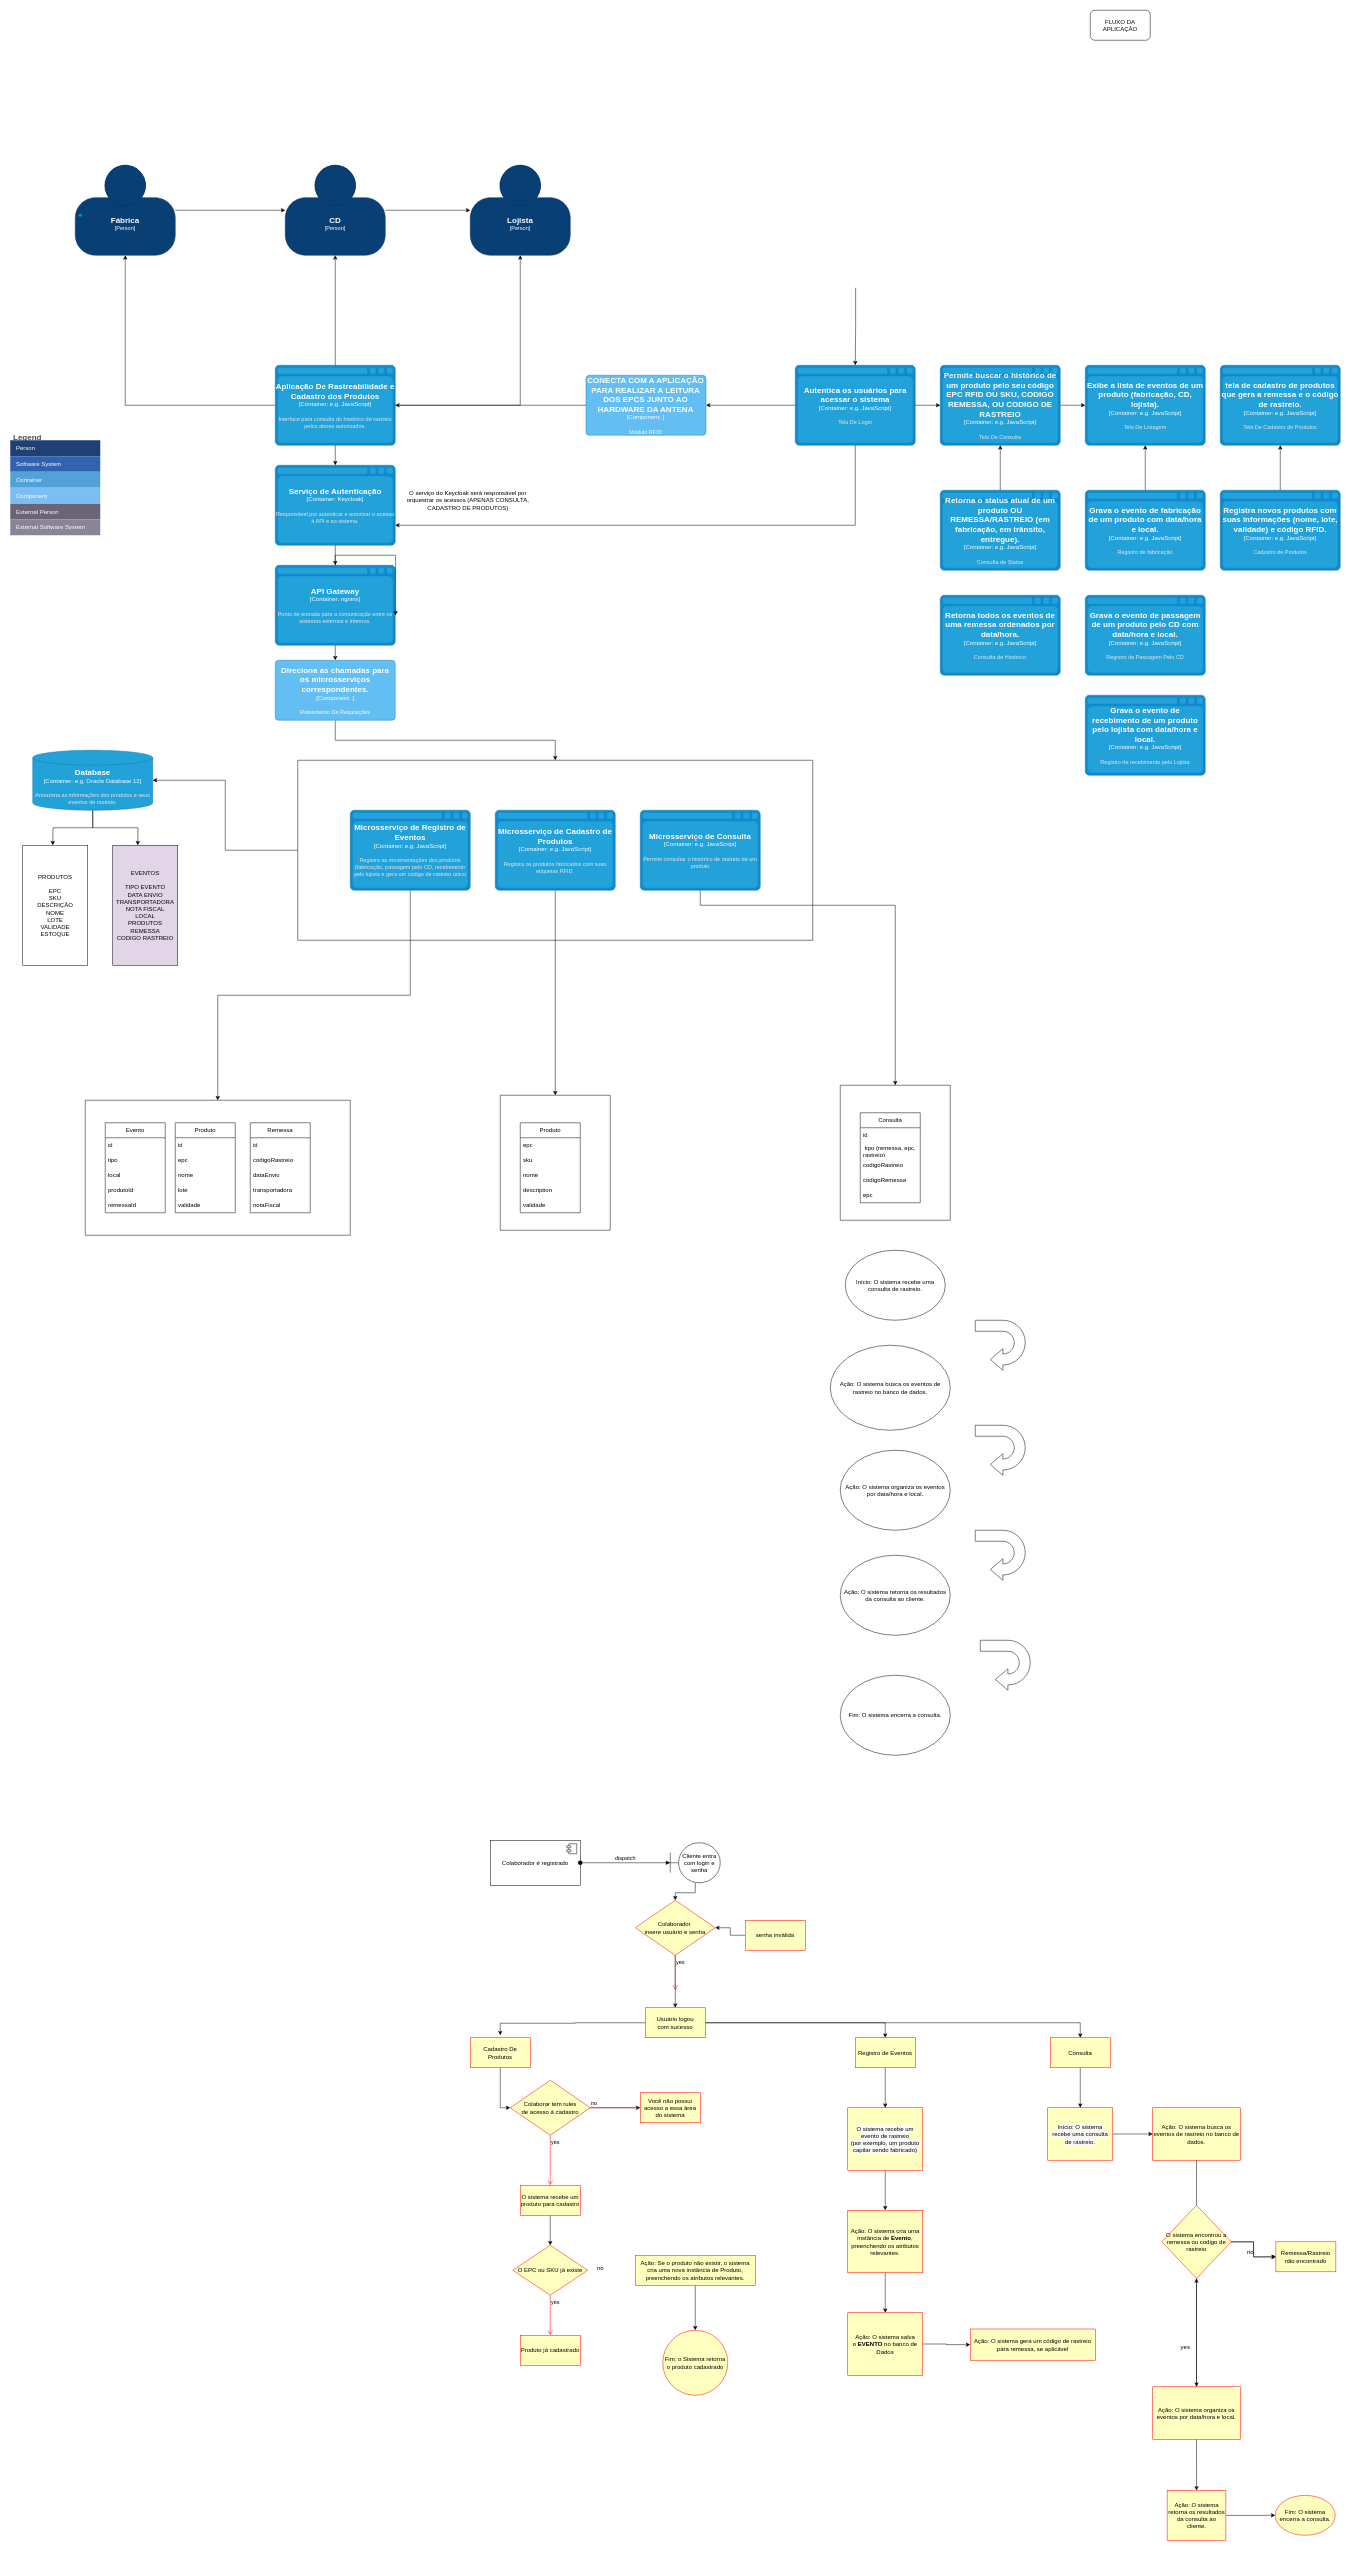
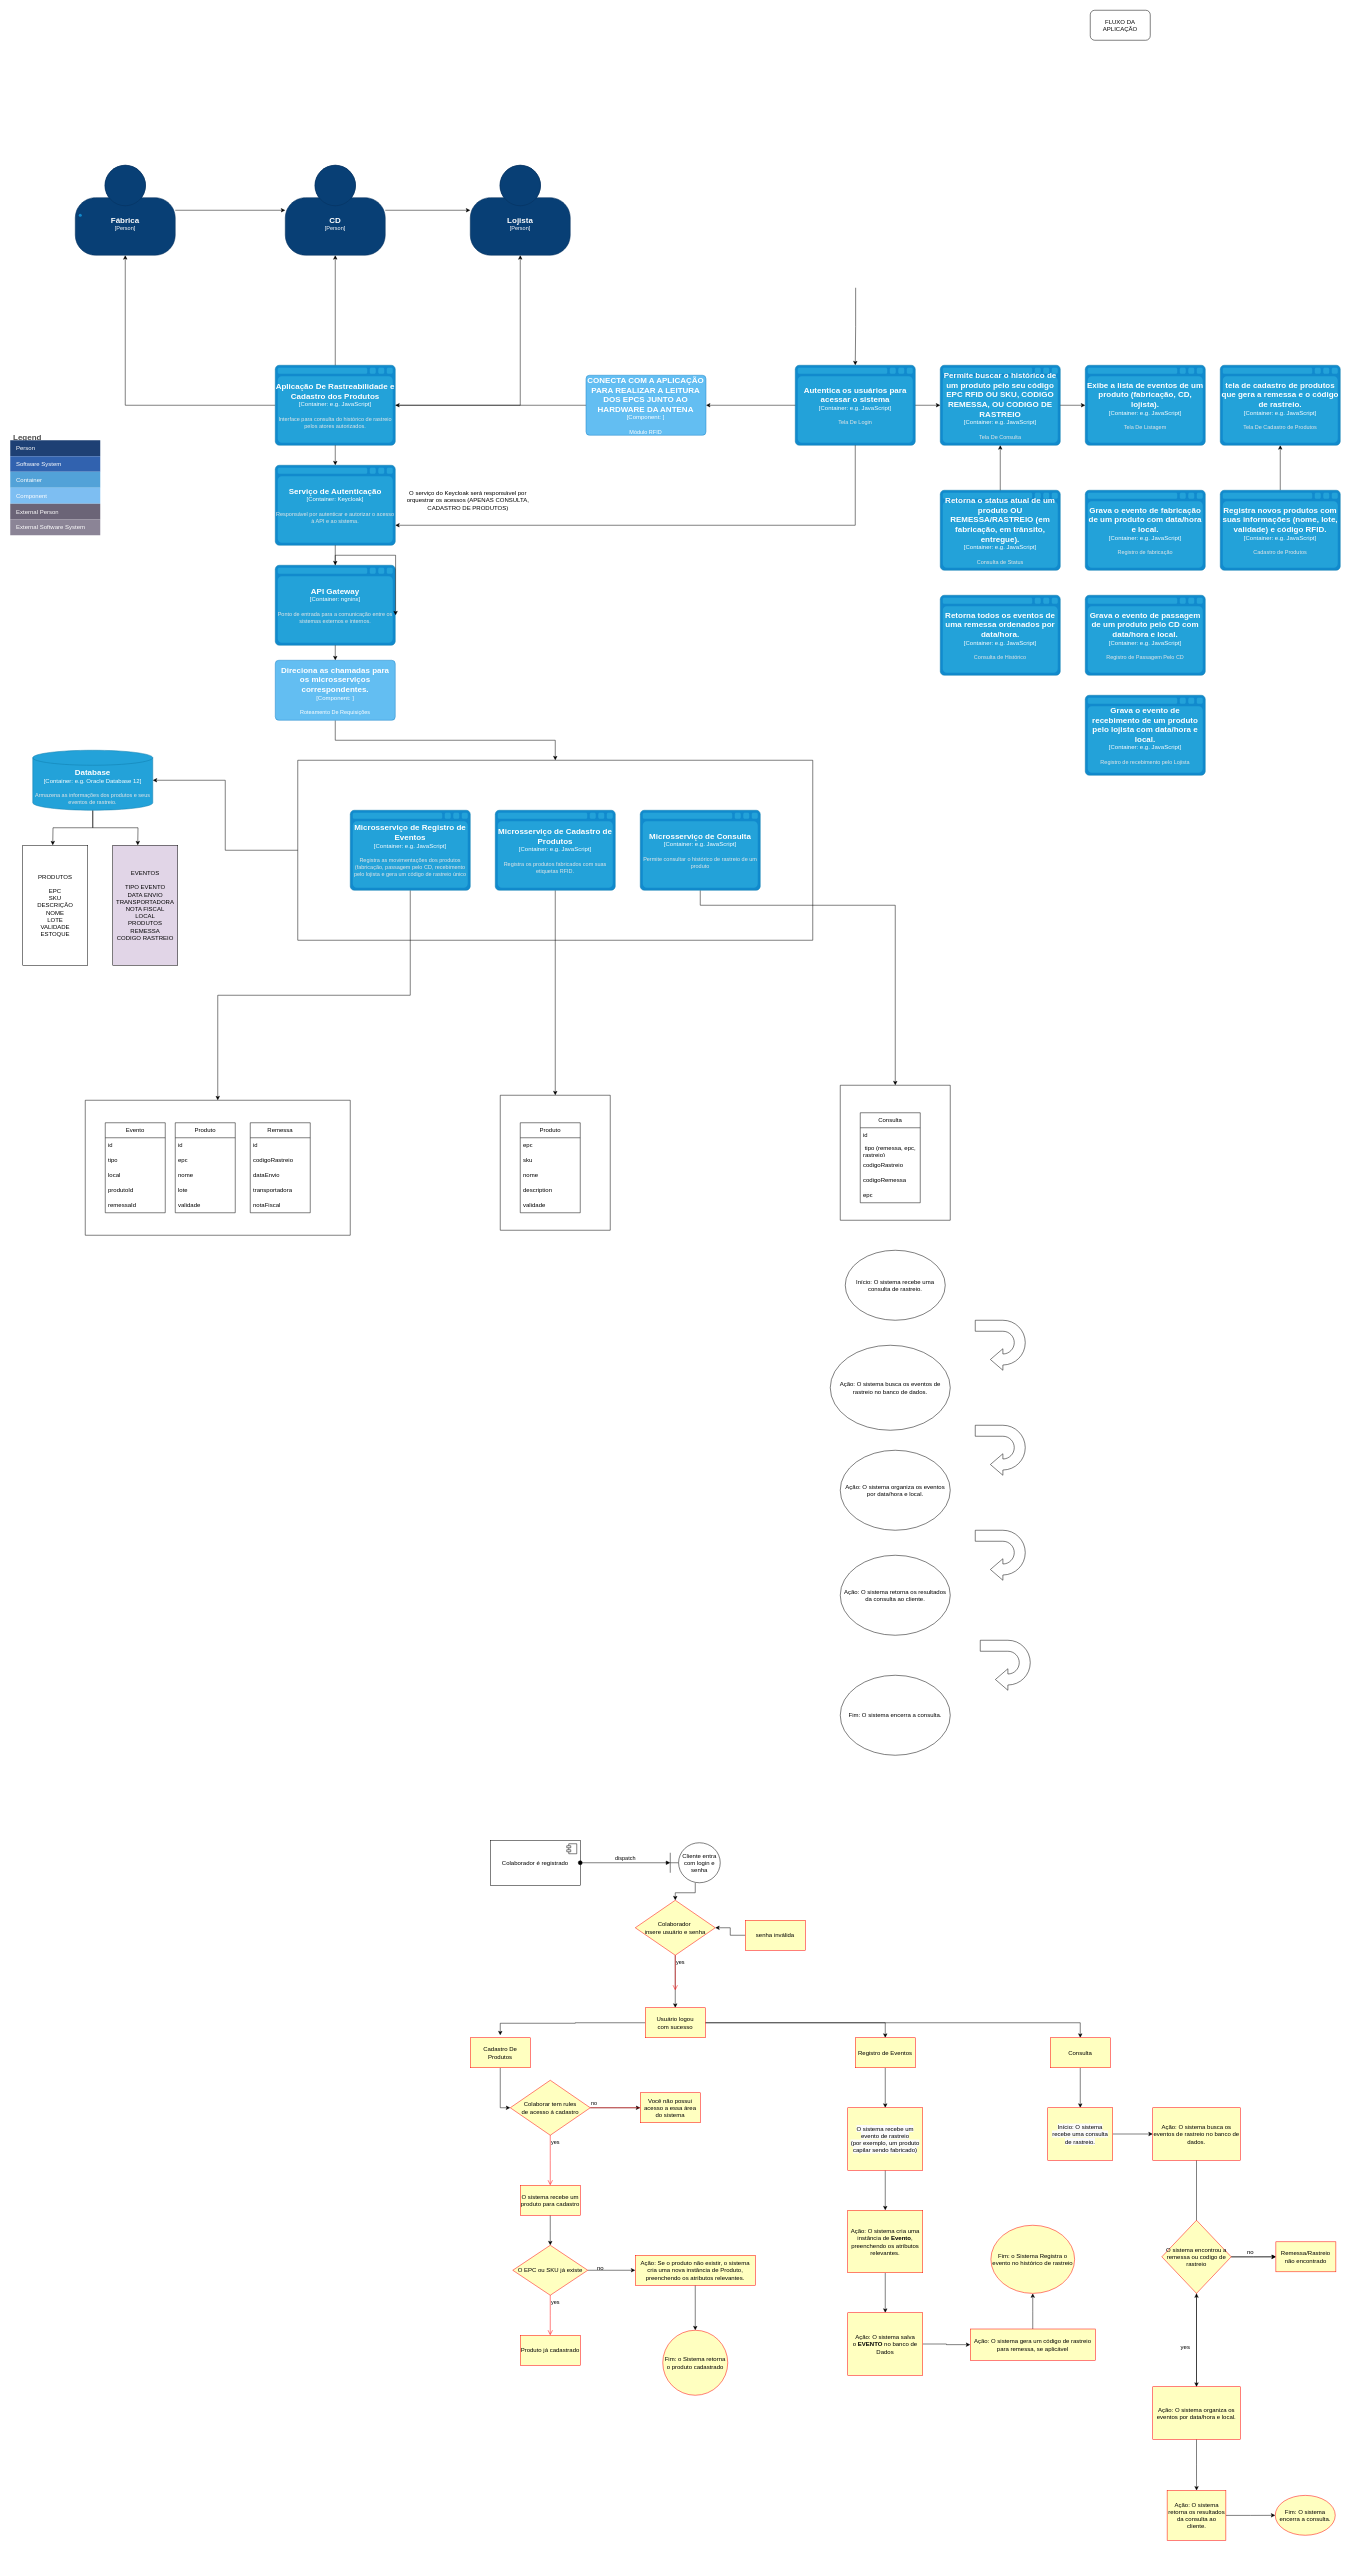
edge "Grava o evento de fabricação de um produto com data/hora e local. [Container: e.g. JavaScript] Registro de fabricação" -> "Exibe a lista de eventos de um produto (fabricação, CD, lojista). [Container: e.g. JavaScript] Tela De Listagem": removed
node "O sistema encontrou a remessa ou codigo de rastreio": moved (1197, 2242) -> (1197, 2257)
node "Fim: o Sistema Registra o evento no histórico de rastreio": added
edge "O EPC ou SKU já existe" -> "Ação: Se o produto não existir, o sistema cria uma nova instância de Produto, preenchendo os atributos relevantes.": added
edge "Ação: O sistema gera um código de rastreio para remessa, se aplicável" -> "Fim: o Sistema Registra o evento no histórico de rastreio": added
